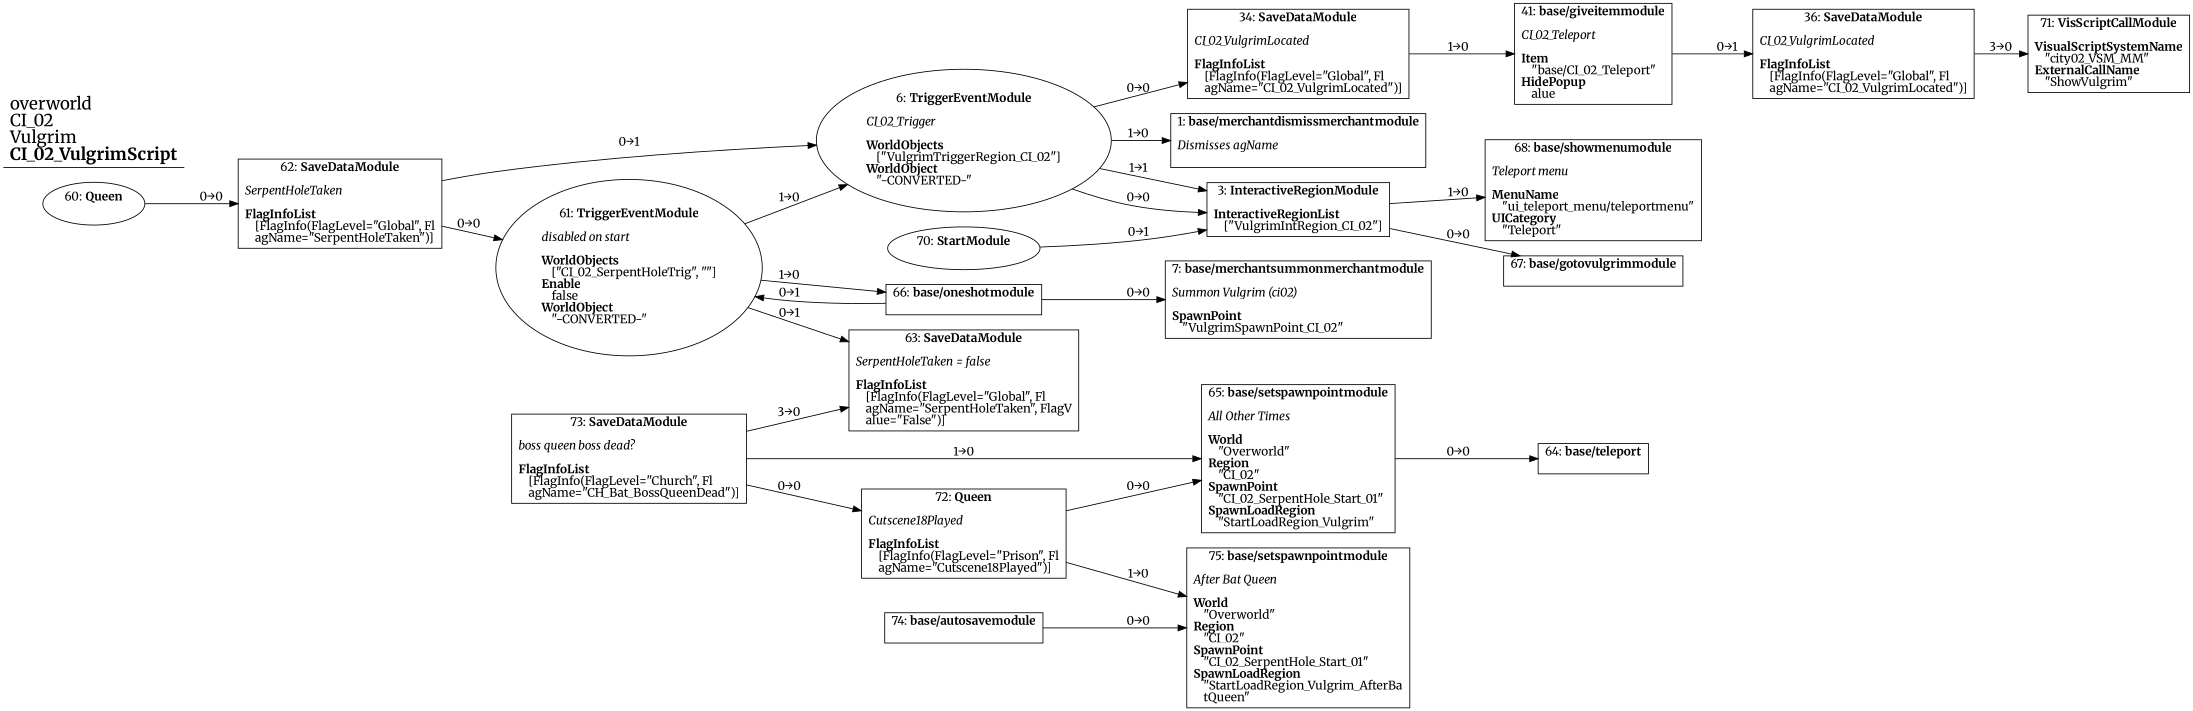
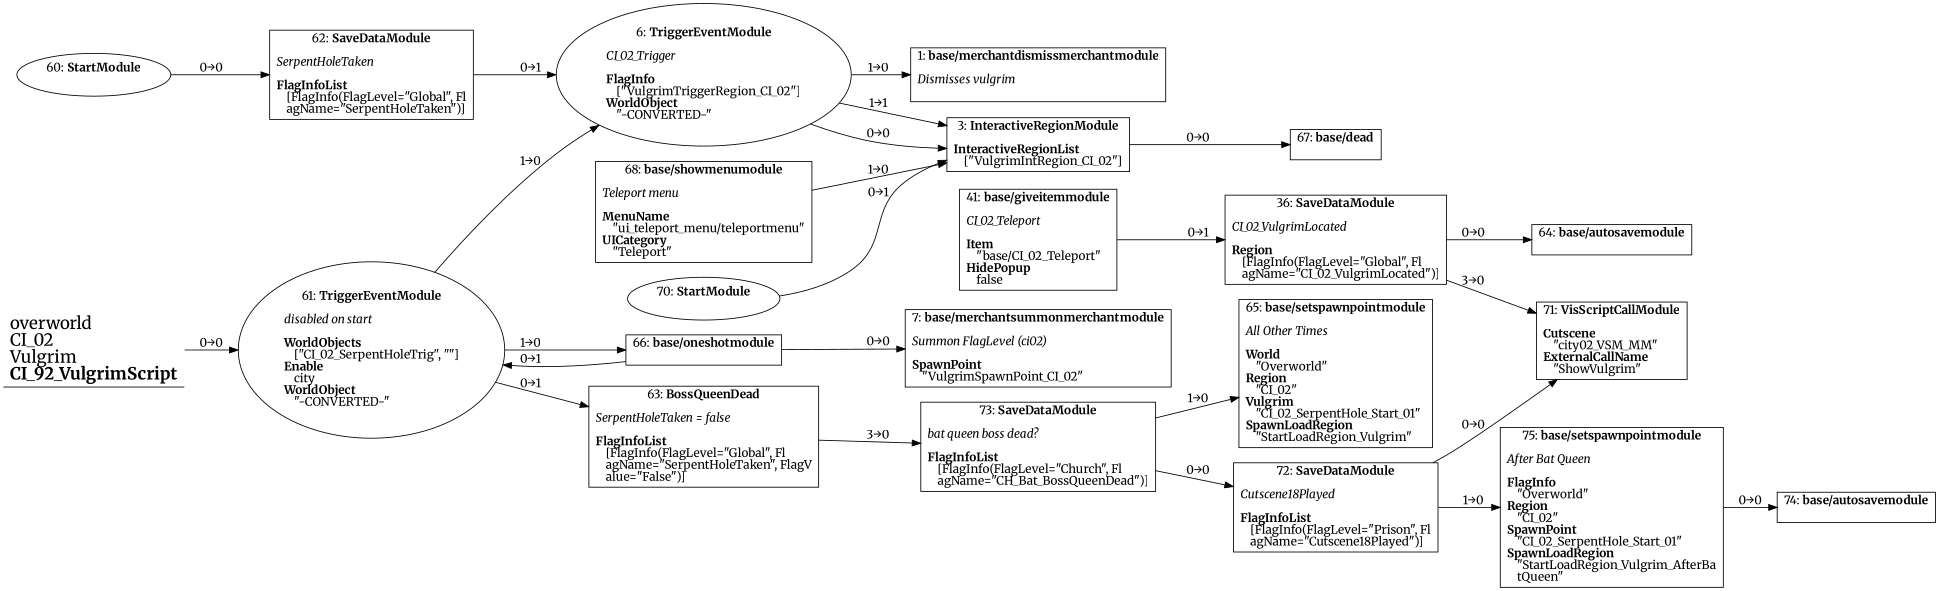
node "71:": text "VisualScriptSystemName" -> "Cutscene"
node "34:": removed
node "36:": text "FlagInfoList" -> "Region"
node "41:": text "alue" -> "false"
node "6:": text "WorldObjects" -> "FlagInfo"
node "1:": text "Dismisses agName" -> "Dismisses vulgrim"
node "overworld": text "CI_02_VulgrimScript" -> "CI_92_VulgrimScript"
node "60:": text "Queen" -> "StartModule"
edge "3:" -> "68:": reversed
edge "62:" -> "61:": now "overworld" -> "61:"
node "67:": text "base/gotovulgrimmodule" -> "base/dead"
node "7:": text "Summon Vulgrim (ci02)" -> "Summon FlagLevel (ci02)"
node "61:": text "false" -> "city"
node "63:": text "SaveDataModule" -> "BossQueenDead"
edge "73:" -> "63:": reversed
node "73:": text "boss queen boss dead?" -> "bat queen boss dead?"
node "64:": text "base/teleport" -> "base/autosavemodule"
edge "65:" -> "64:": now "36:" -> "64:"
node "65:": text "SpawnPoint" -> "Vulgrim"
edge "72:" -> "65:": now "72:" -> "71:"
node "72:": text "Queen" -> "SaveDataModule"
node "75:": text "World" -> "FlagInfo"
edge "74:" -> "75:": reversed
